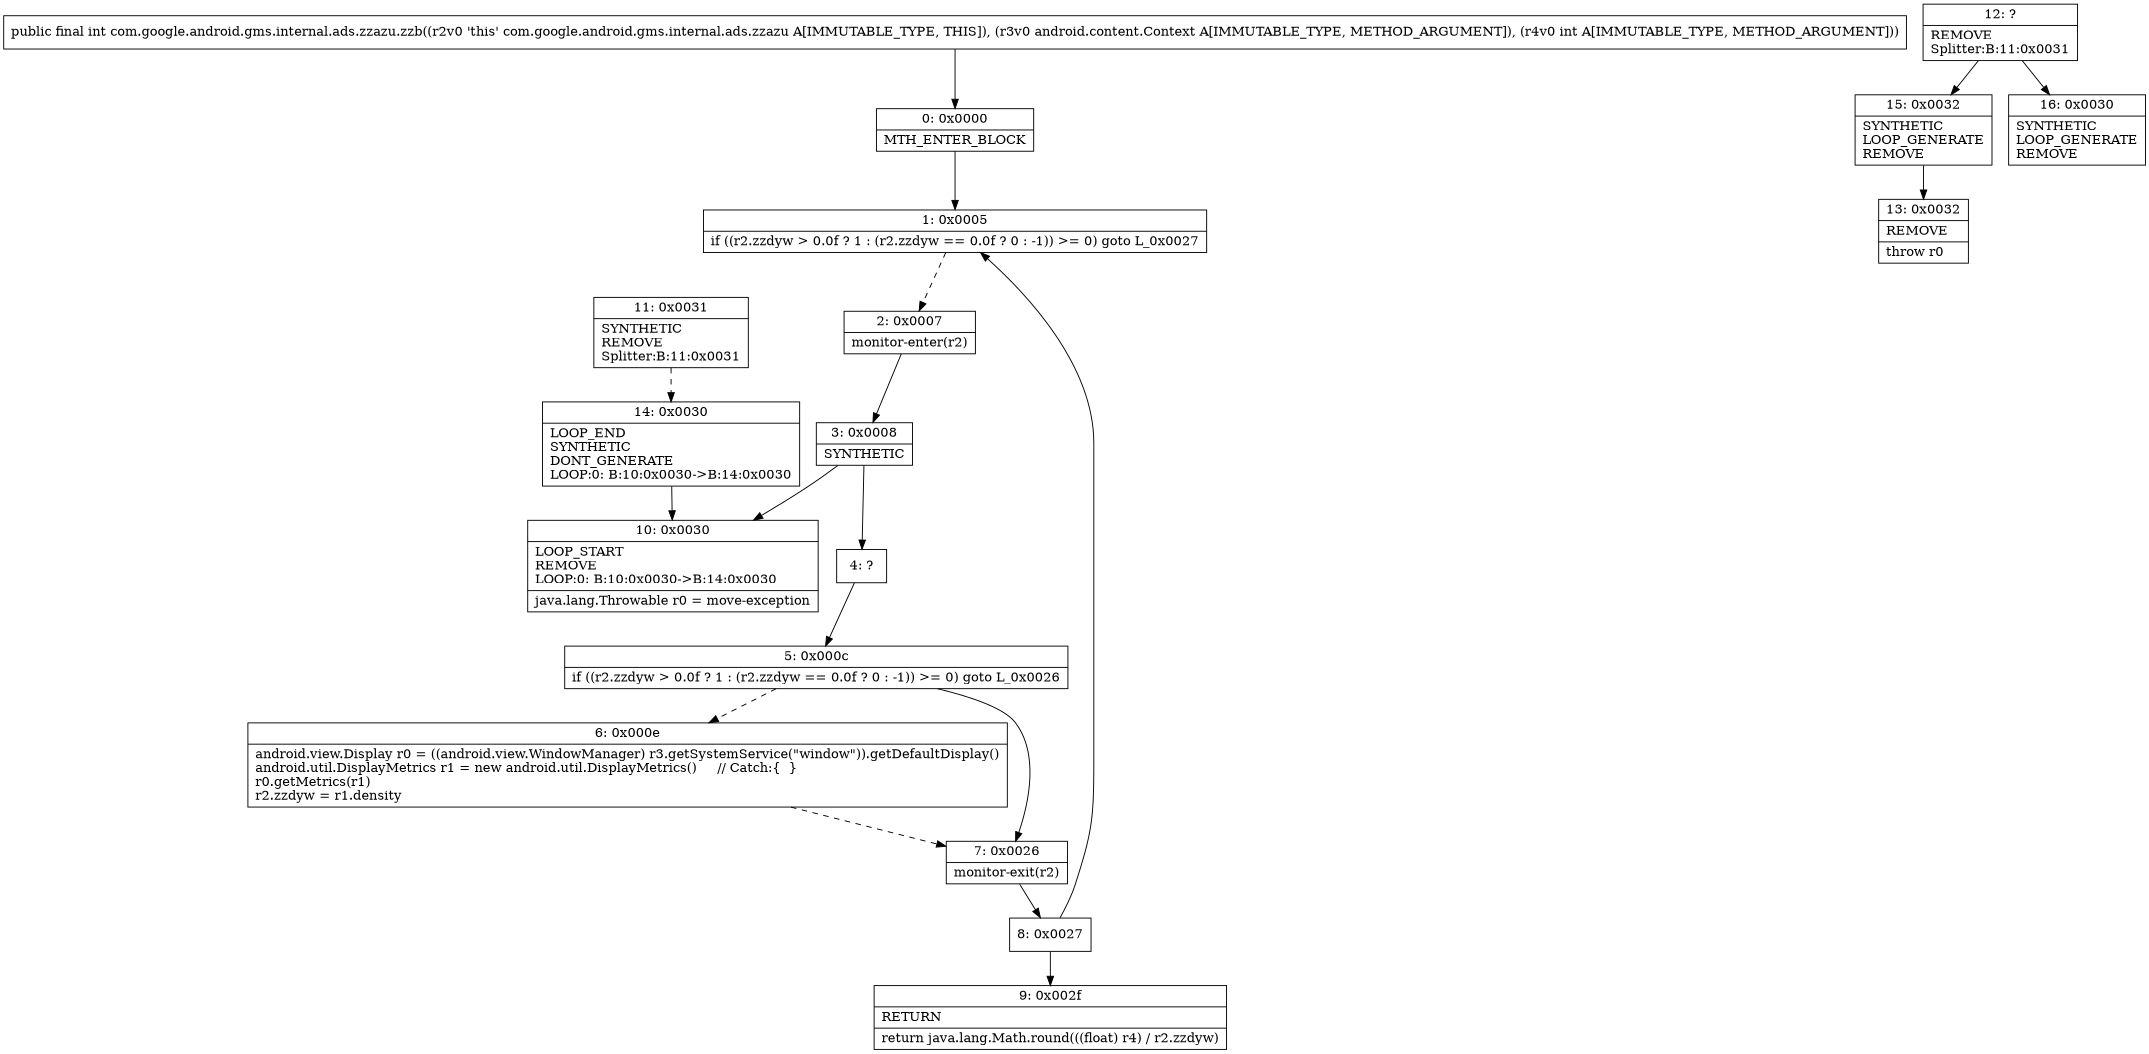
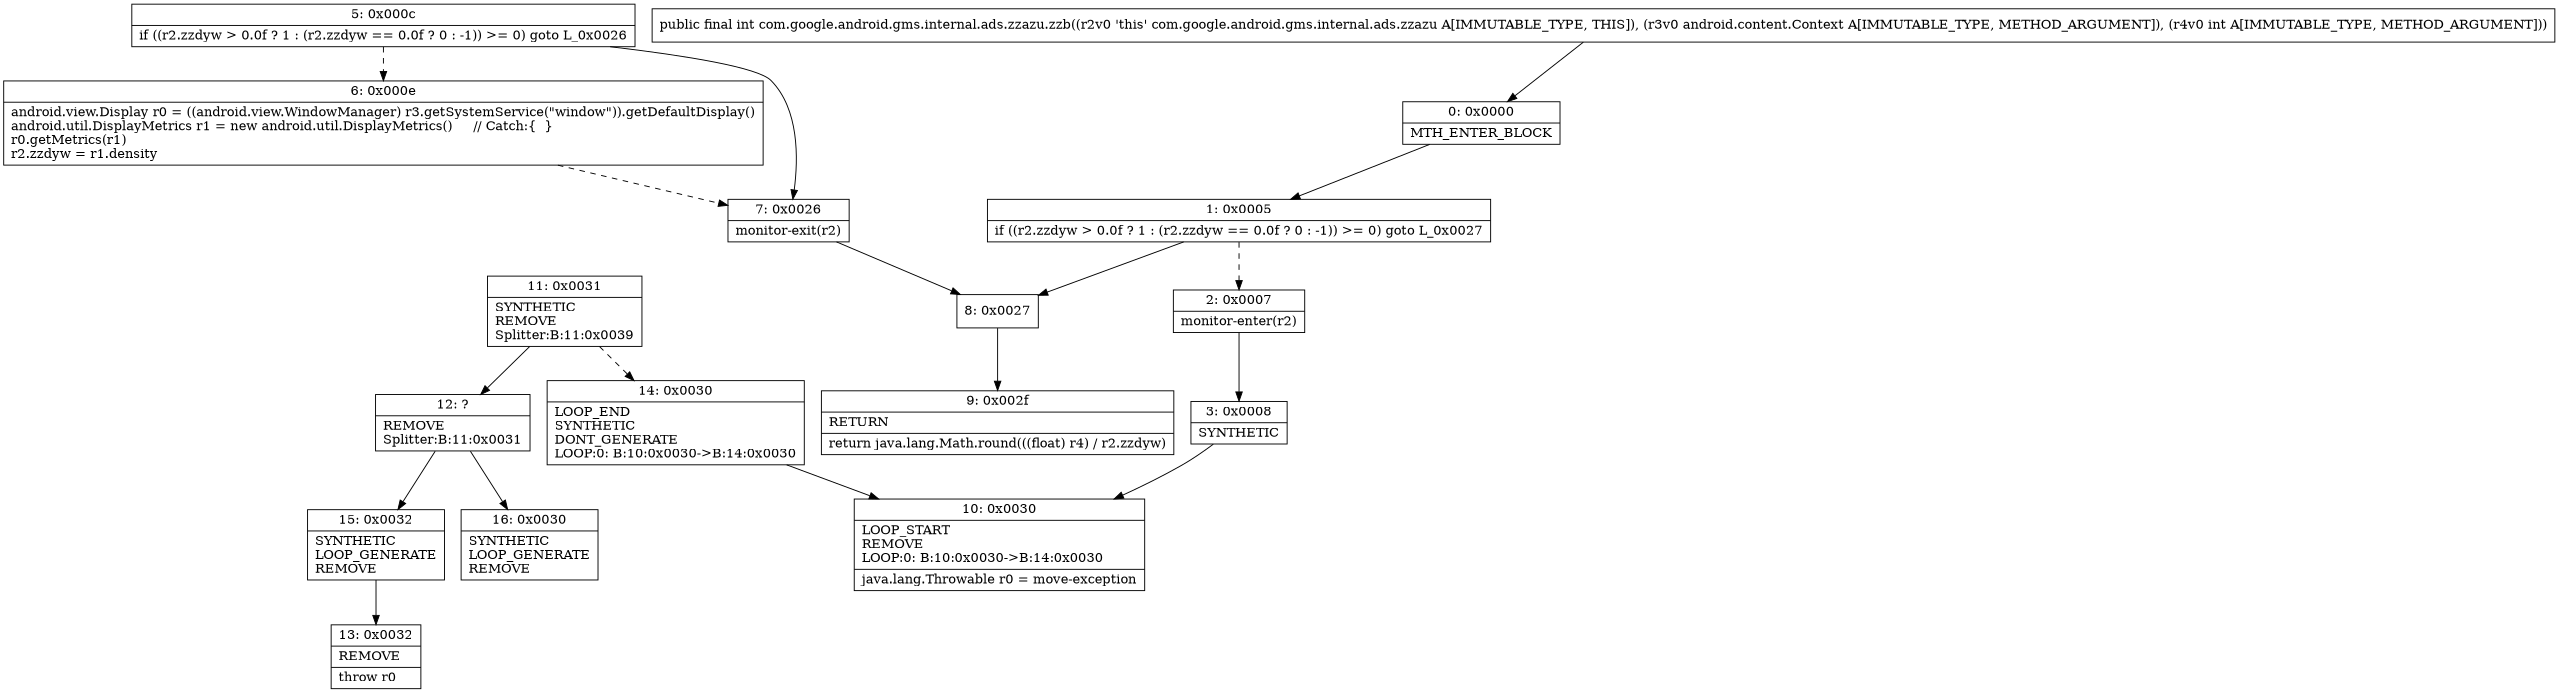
node "11: 0x0031": text "Splitter:B:11:0x0031" -> "Splitter:B:11:0x0039"
edge "11: 0x0031" -> "12: ?": added
node "4: ?": removed
edge "8: 0x0027" -> "1: 0x0005": reversed
